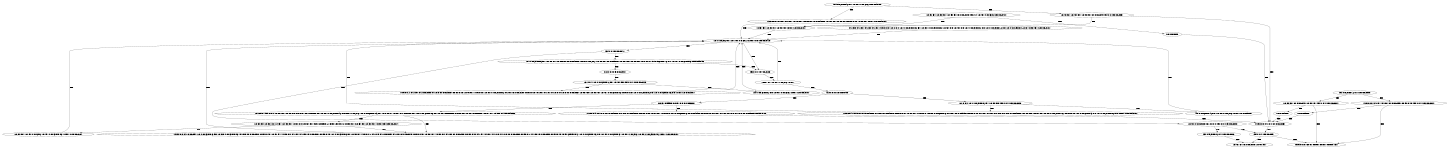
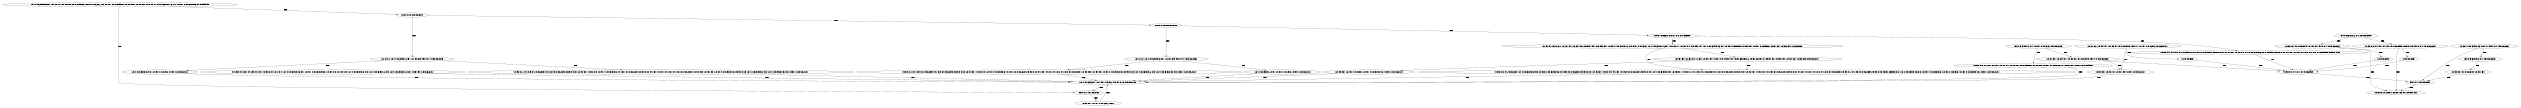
node "'test bl, bl', 'je 0x8049976',": removed
edge "'xor ecx, ecx', 'mov ebx, dword [esp]', 'inc ebx'," -> "'cmp bl, 0x2f', 'jne 0x80797cf',": now "'cmp bl, 0x2b', 'je 0x80497ad'," -> "'cmp bl, 0x2f', 'jne 0x80797cf',"
node "'add ebx, 0xffffffd0', 'cmp ebx, 0x9', 'ja 0x80499c9',": label "'add ebx, 0xffffffd0', 'cmp ebx, 0x9', 'ja 0x80499c9'," -> "'add ebx, 0xffffffd1', 'cmp ebx, 0x9', 'ja 0x80499c9',"
node "'sub esp, 0xc', 'push 0x1', 'call 0x8048d00',": label "'sub esp, 0xc', 'push 0x1', 'call 0x8048d00'," -> "'sub esp, 0xc', 'push 0x1', 'call 0x8048d05',"
edge "'test bl, 0x1', 'je 0x80499fc'," -> "'mov ecx, eax', 'call 0x8049a20', 'mov ebx, eax',": reversed
